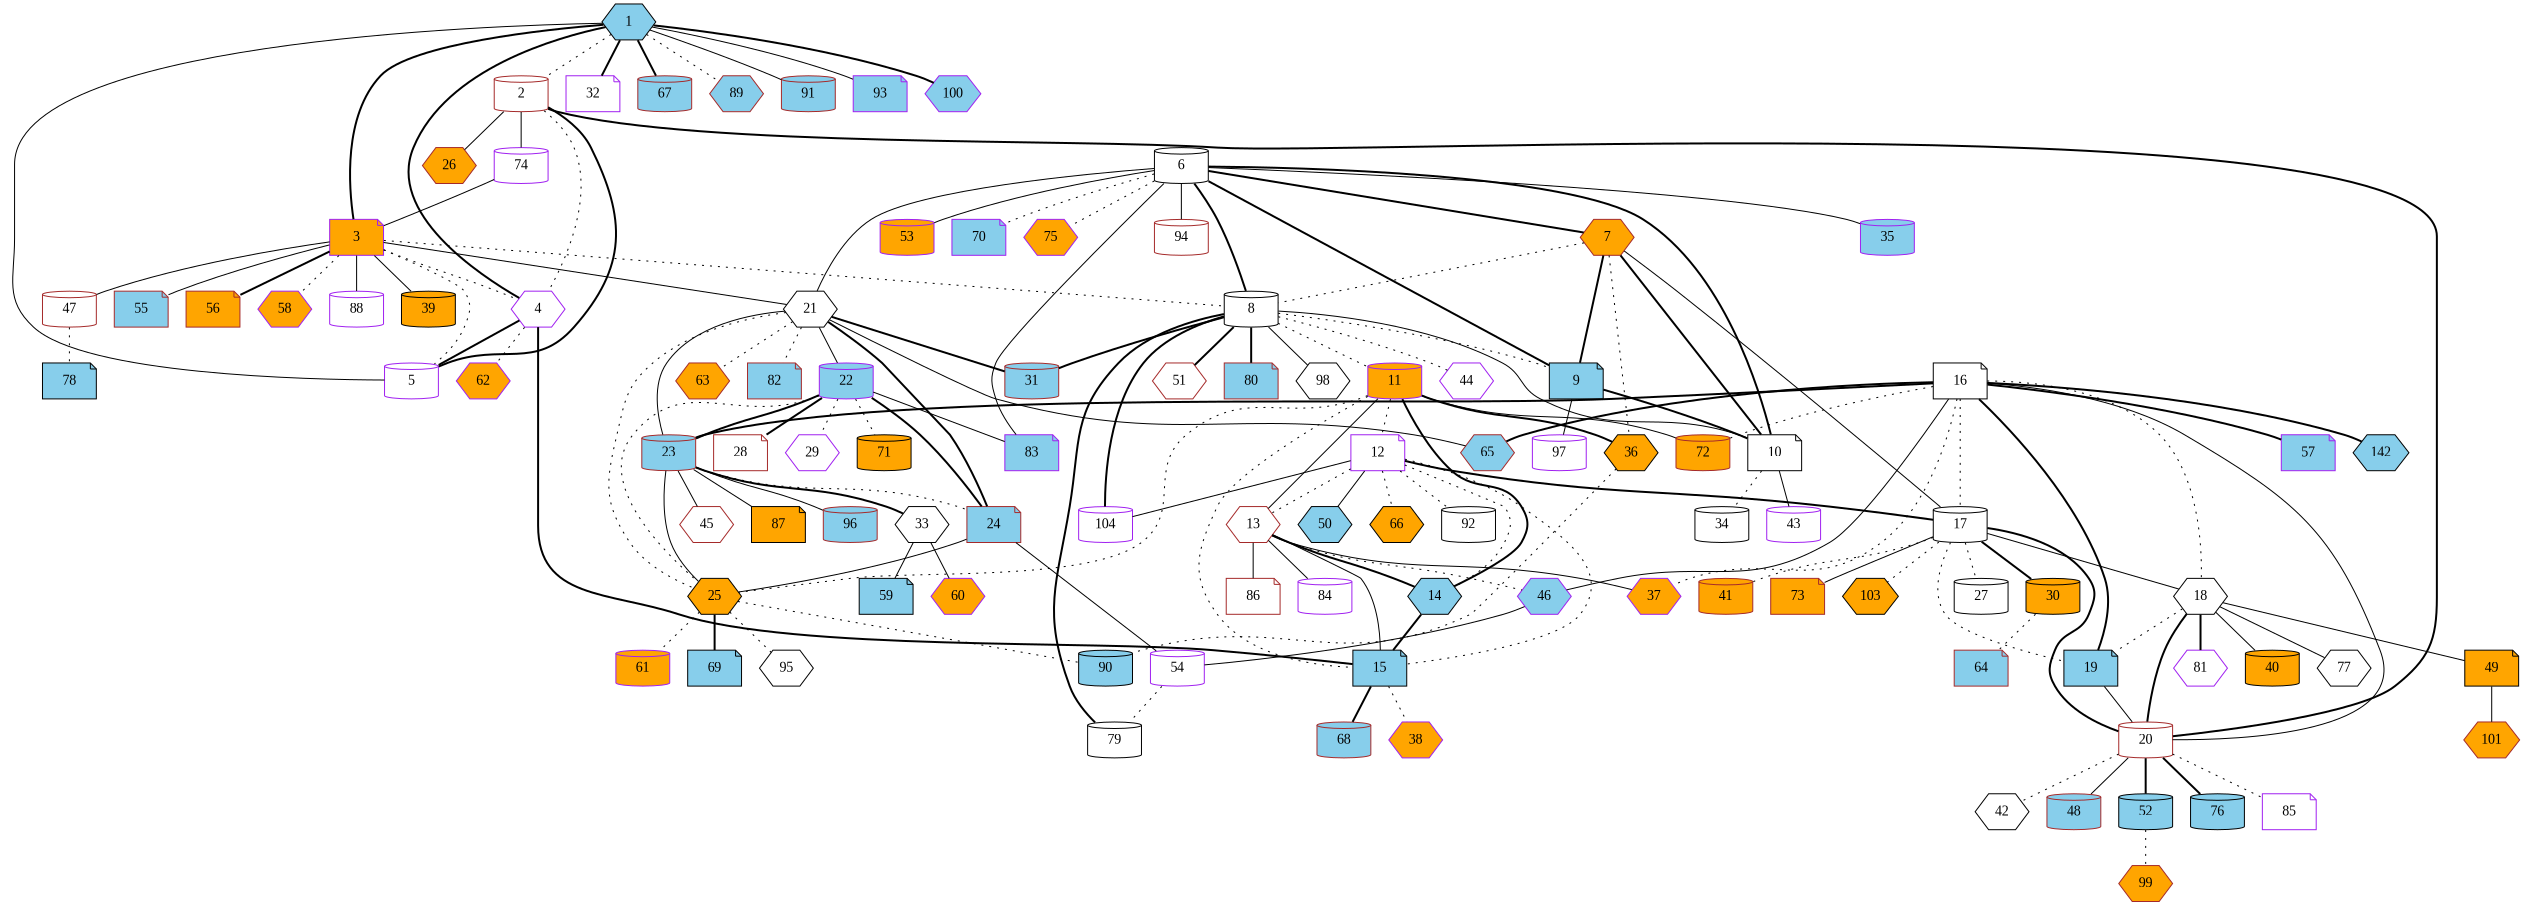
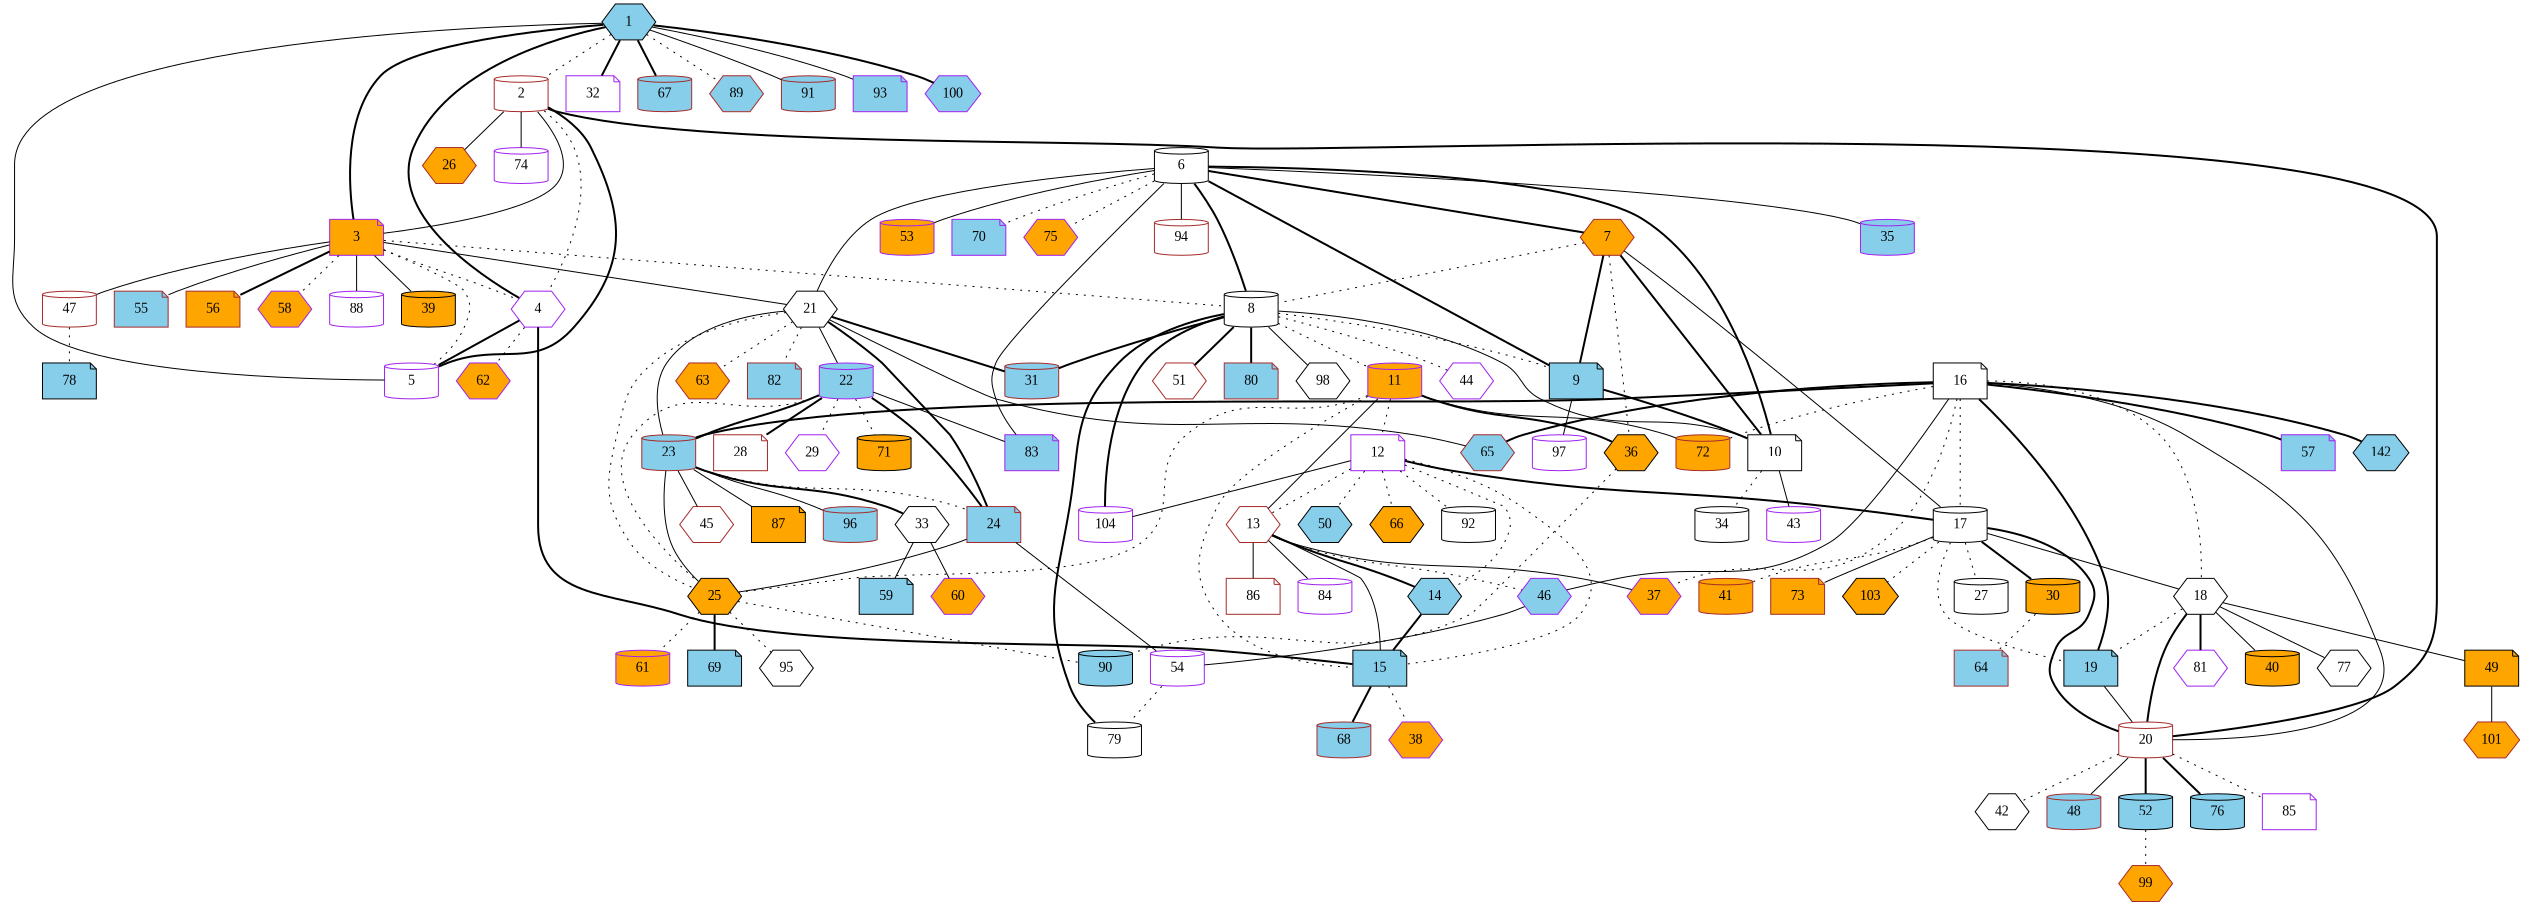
edge "74" -- "3": now "2" -- "3"
edge "12" -- "50": style solid -> dotted
edge "11" -- "14": removed
